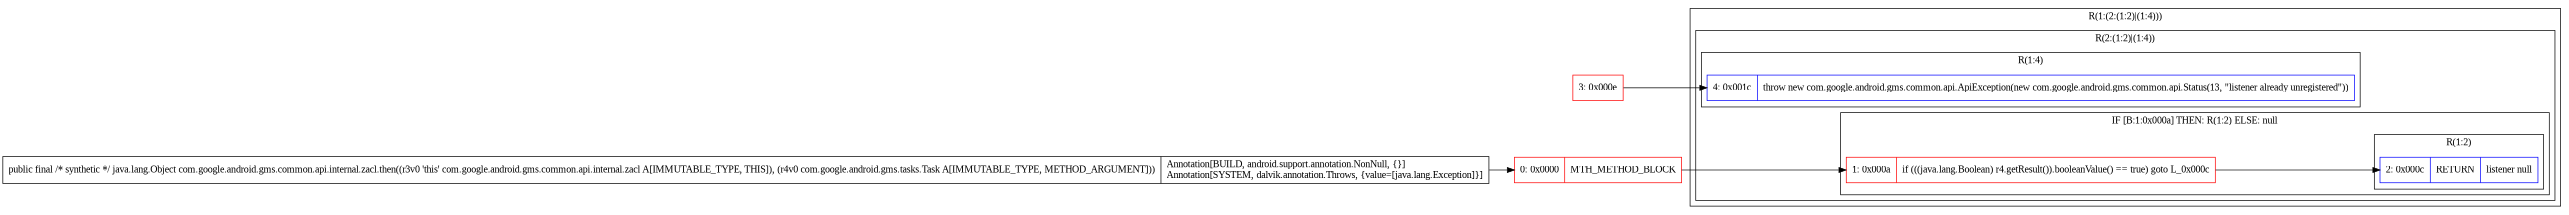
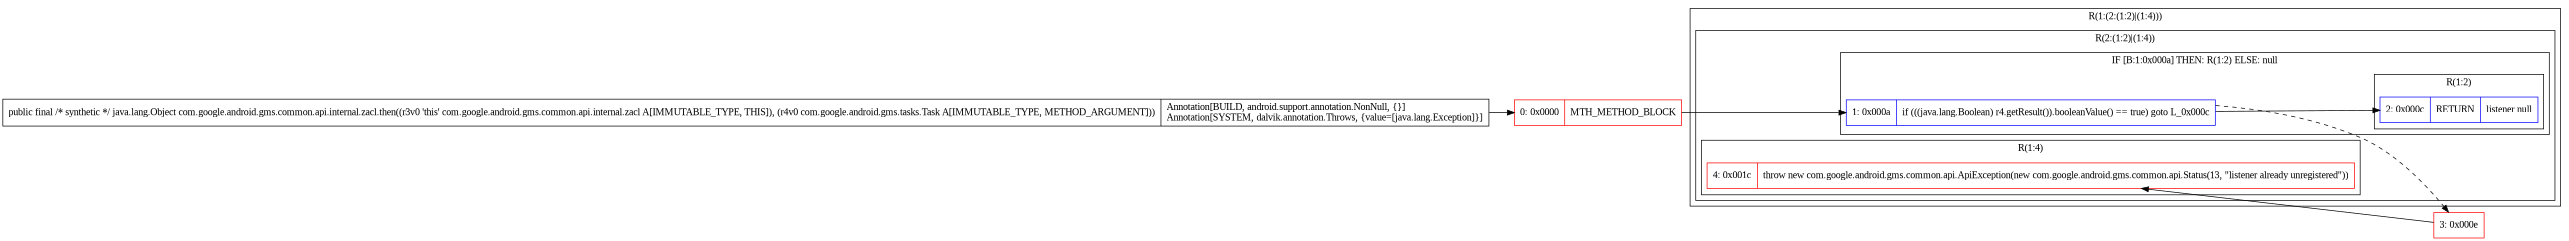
node "4: 0x001c": color blue -> red
edge "1: 0x000a" -> "3: 0x000e": added
node "1: 0x000a": color red -> blue
